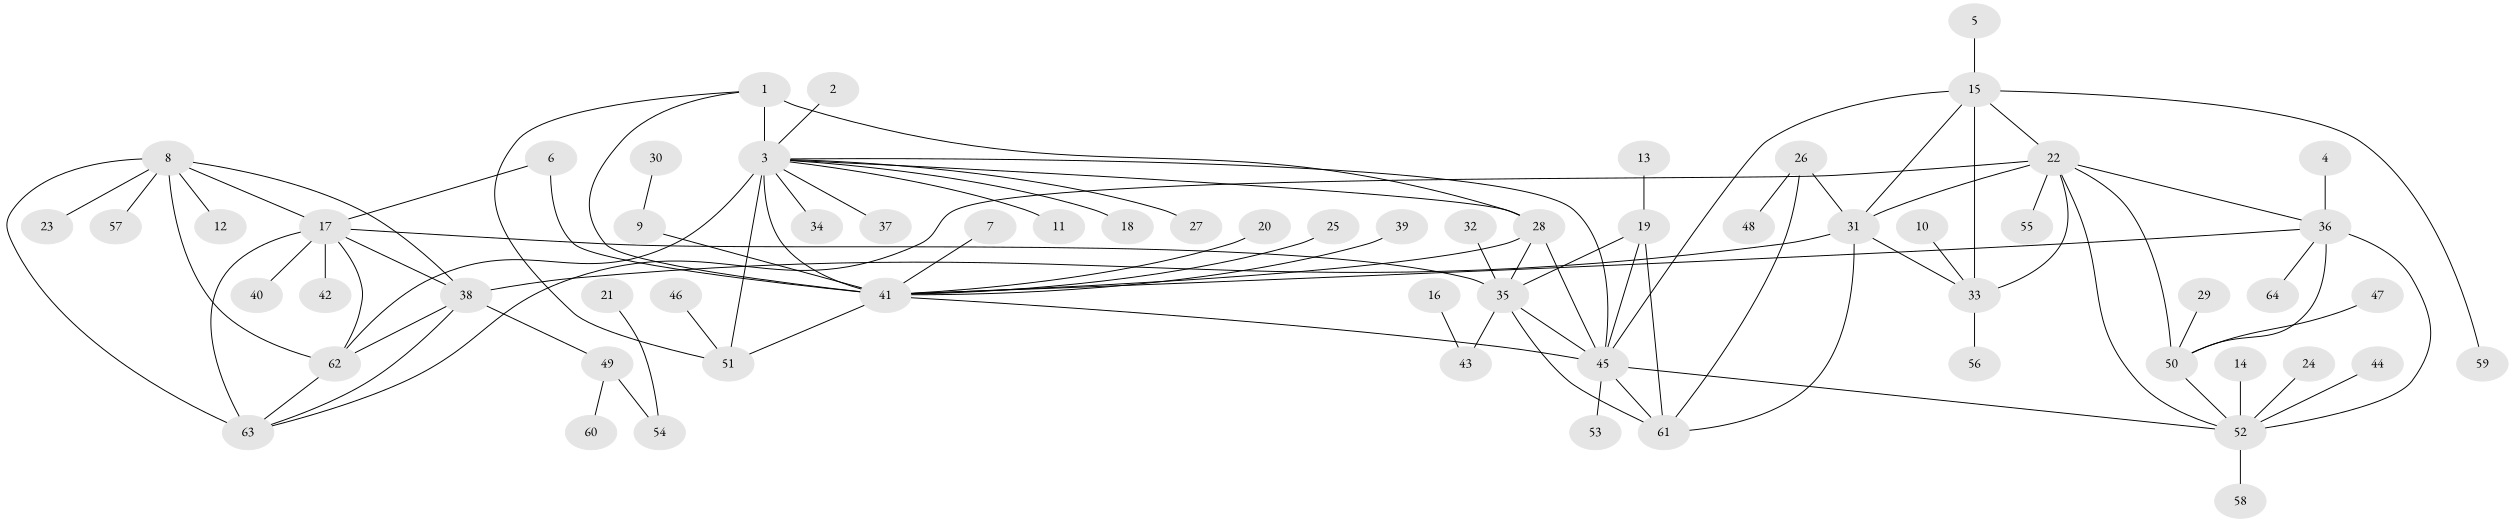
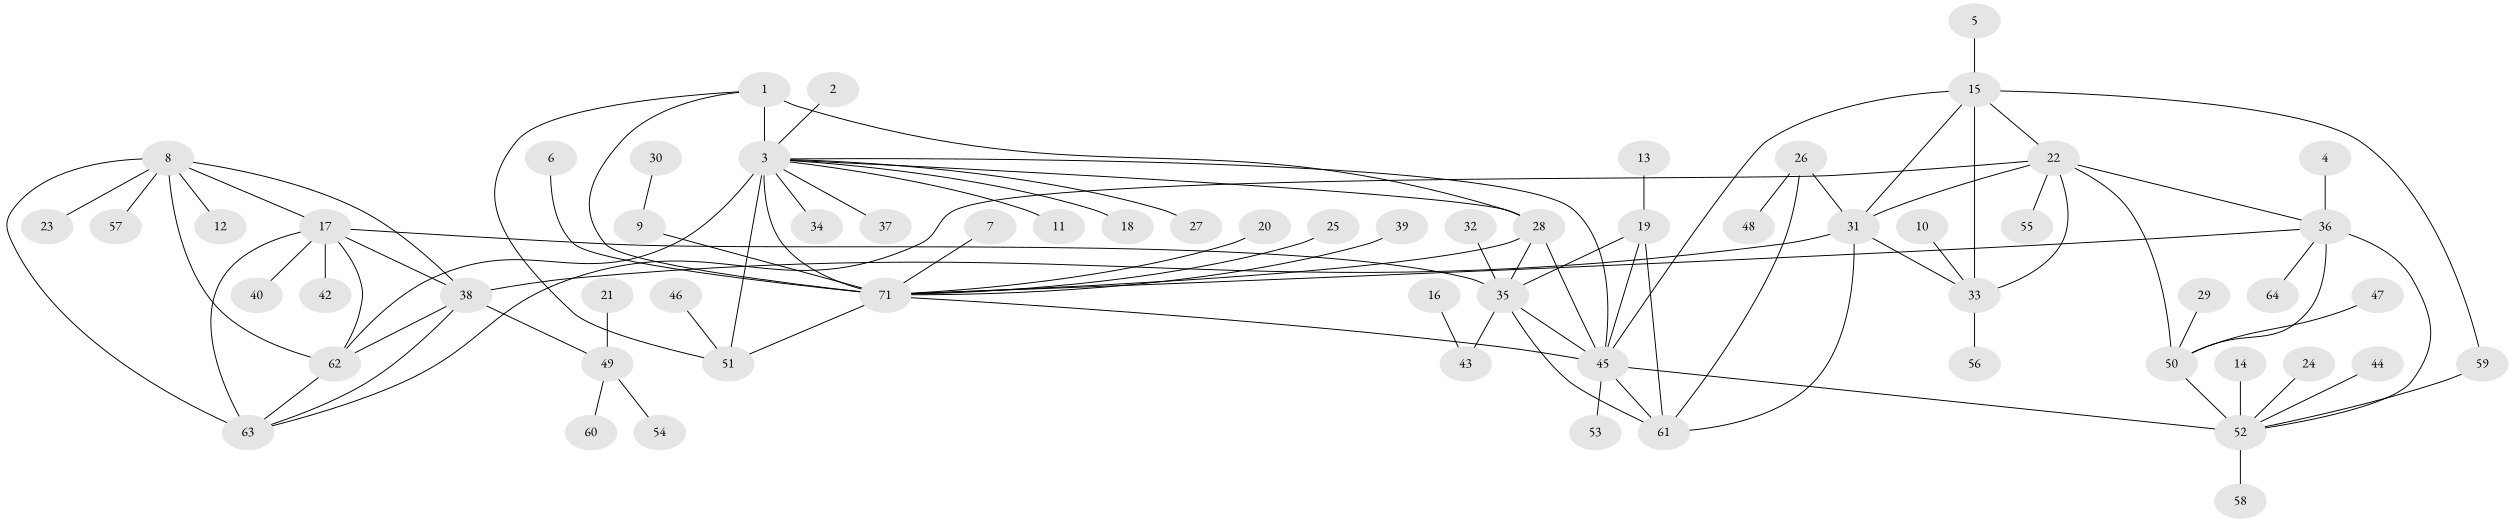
edge "6" -- "17": removed
node "41": label "41" -> "71"
edge "22" -- "52": now "59" -- "52"
edge "21" -- "54": now "21" -- "49"
